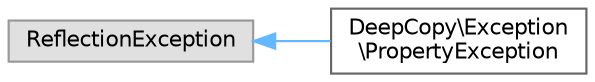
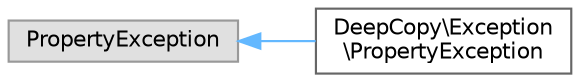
node "ReflectionException": label "ReflectionException" -> "PropertyException"
